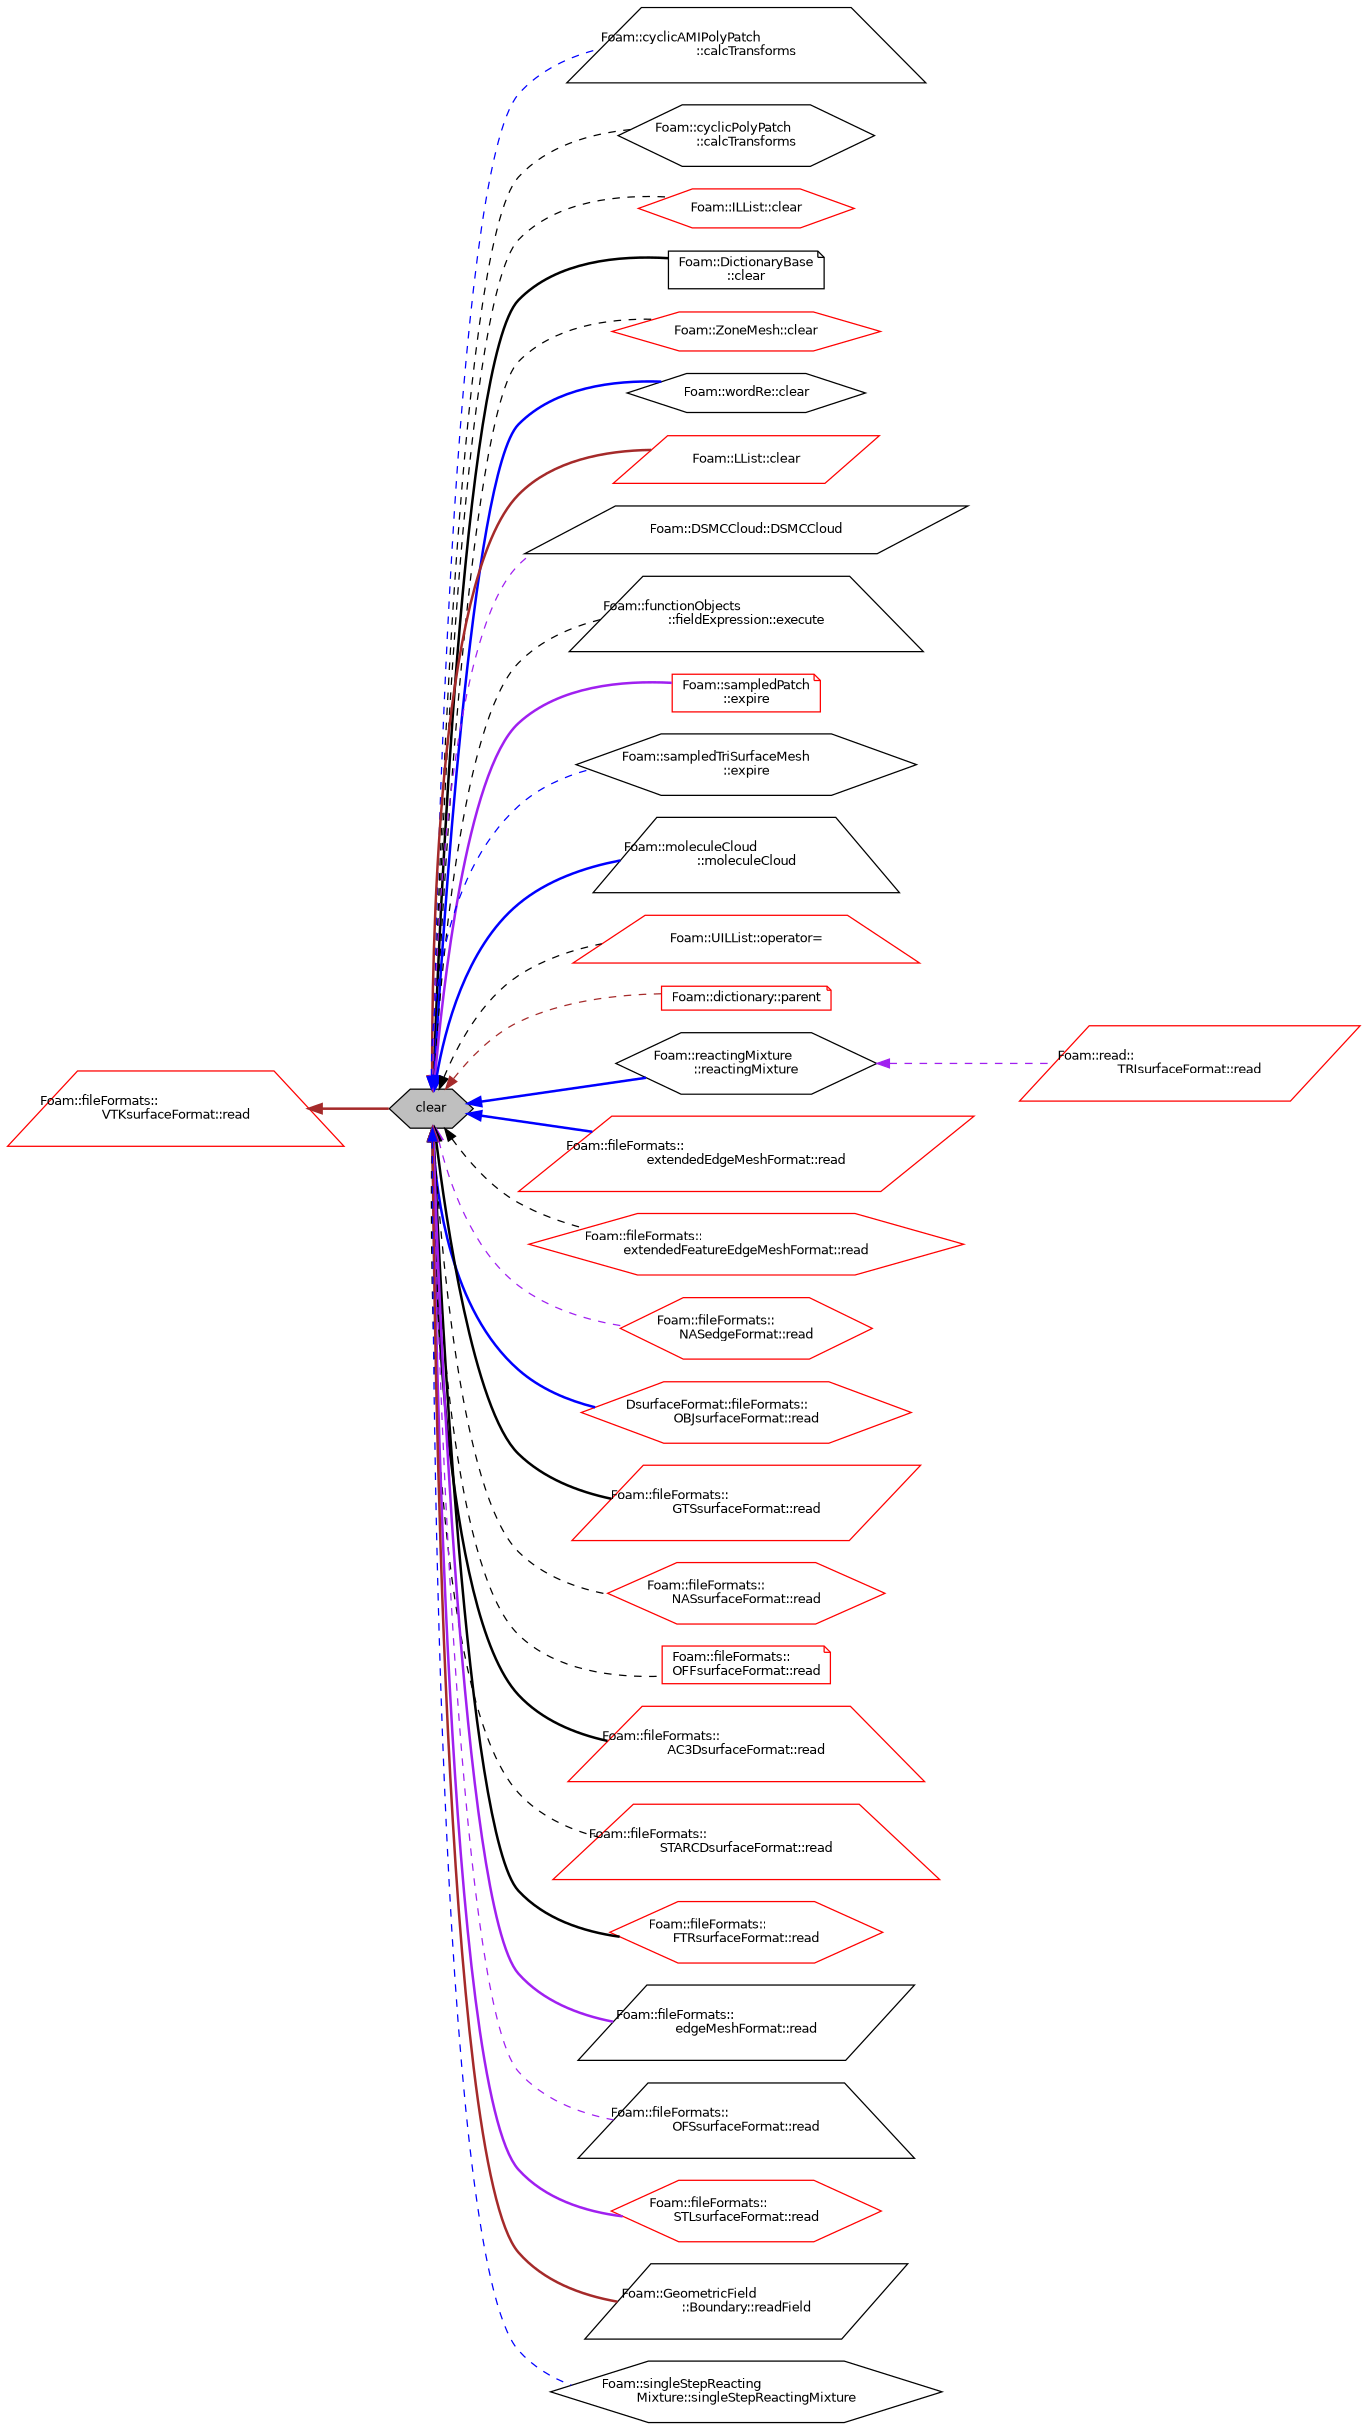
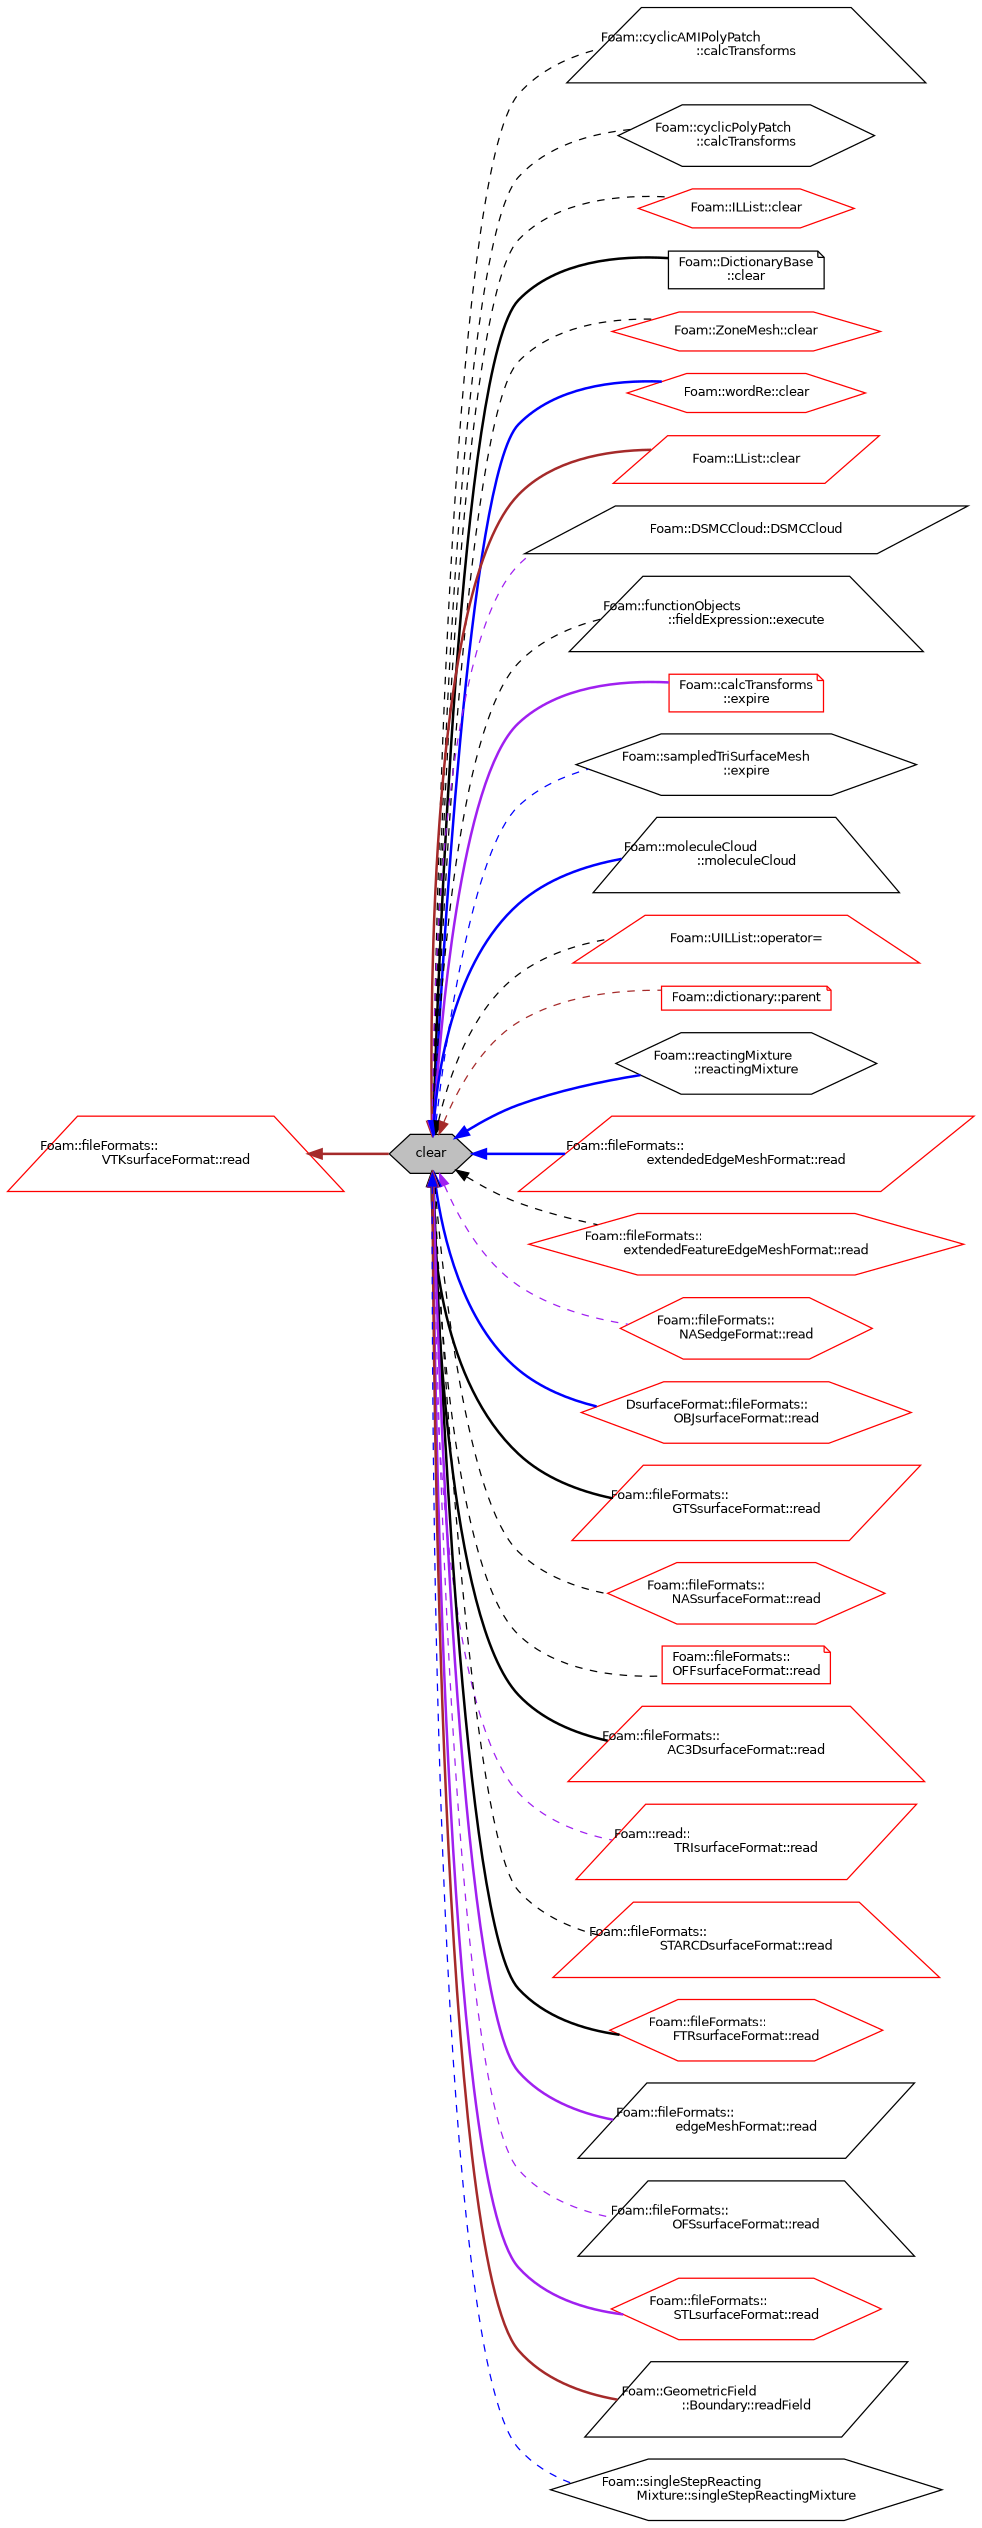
node "Foam::wordRe::clear": color black -> red
edge "Foam::cyclicAMIPolyPatch ::calcTransforms" -> "clear": color blue -> black
node "Foam::sampledPatch ::expire": label "Foam::sampledPatch ::expire" -> "Foam::calcTransforms ::expire"
edge "Foam::read:: TRIsurfaceFormat::read" -> "Foam::reactingMixture ::reactingMixture": now "Foam::read:: TRIsurfaceFormat::read" -> "clear"
